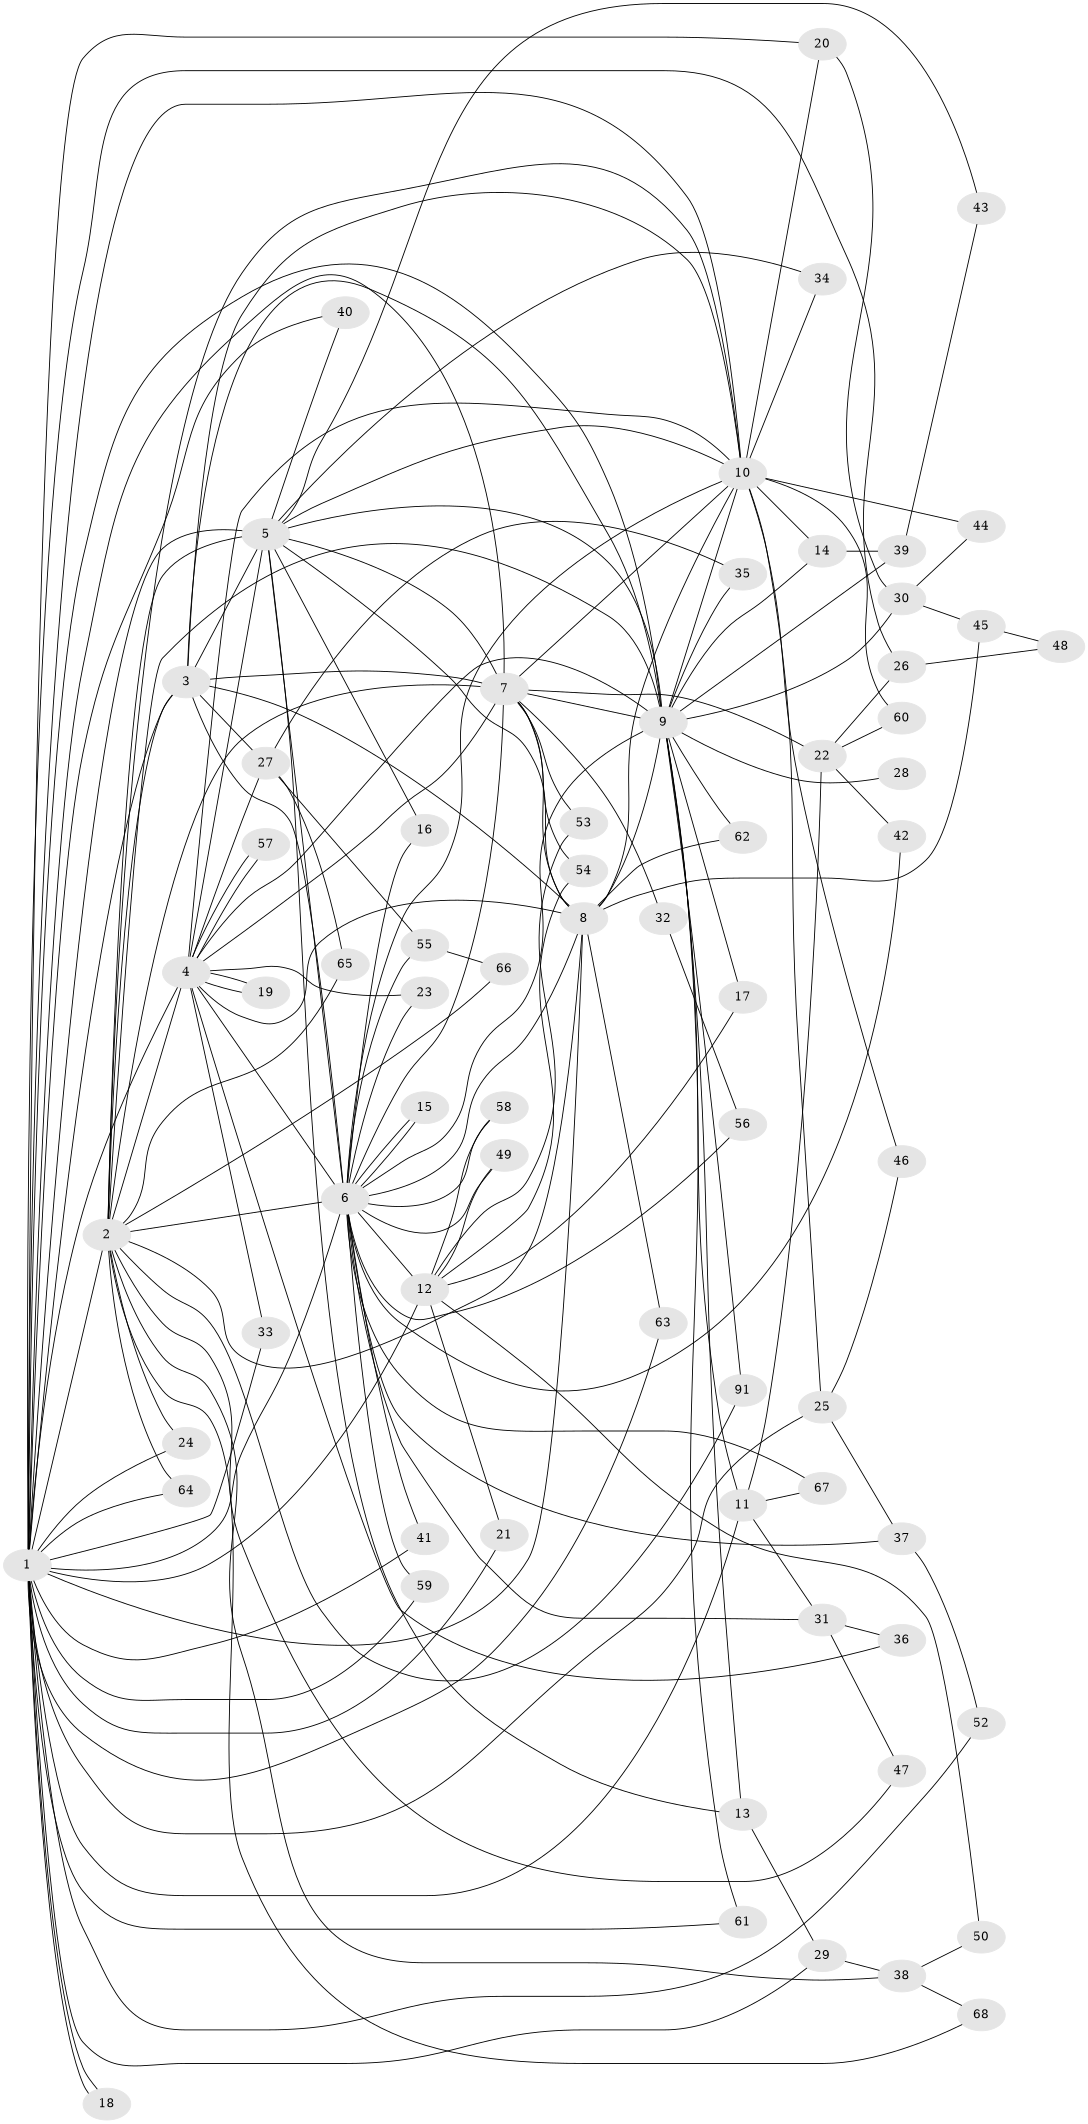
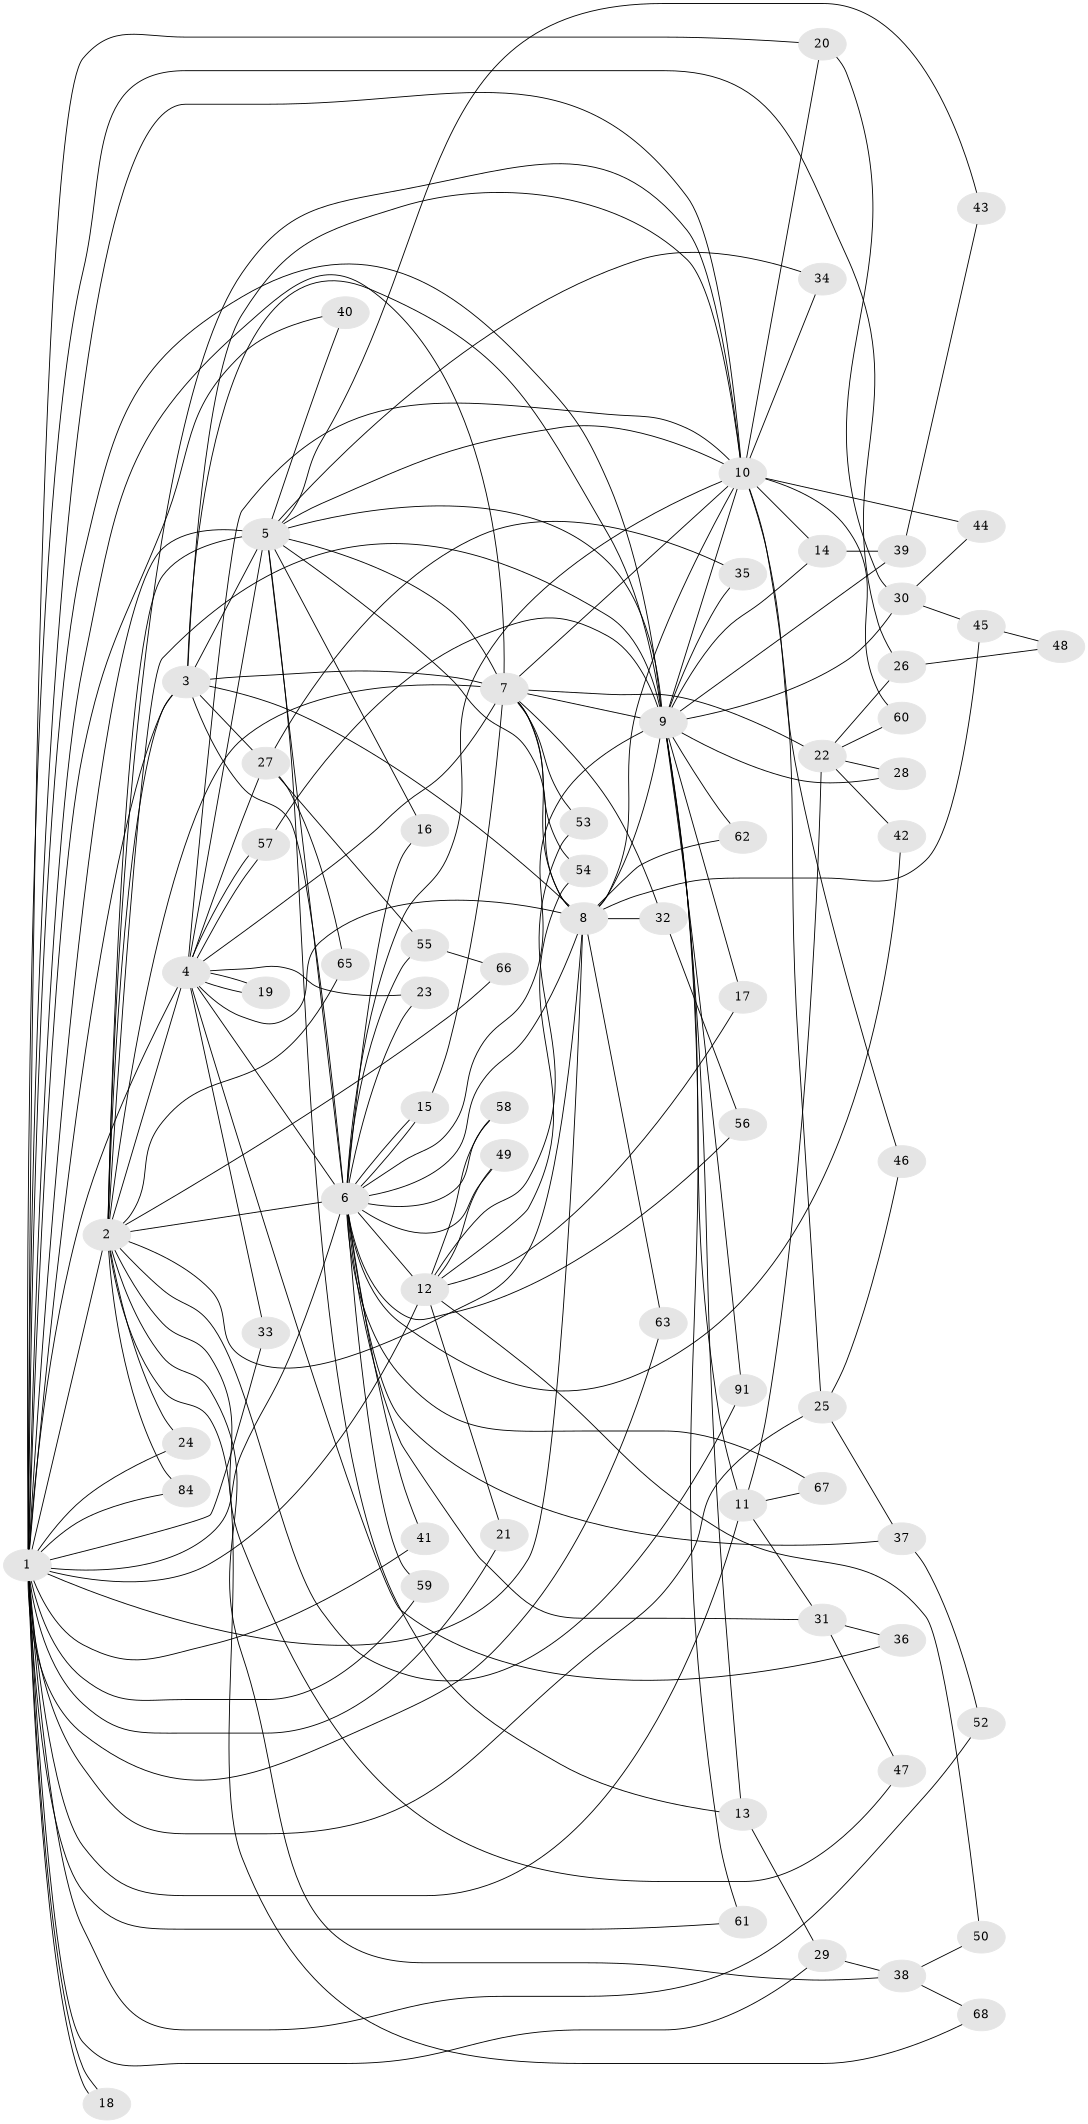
edge "9" -- "4": now "9" -- "57"
edge "22" -- "28": added
edge "8" -- "32": added
edge "7" -- "6": now "7" -- "15"
node "64": label "64" -> "84"
